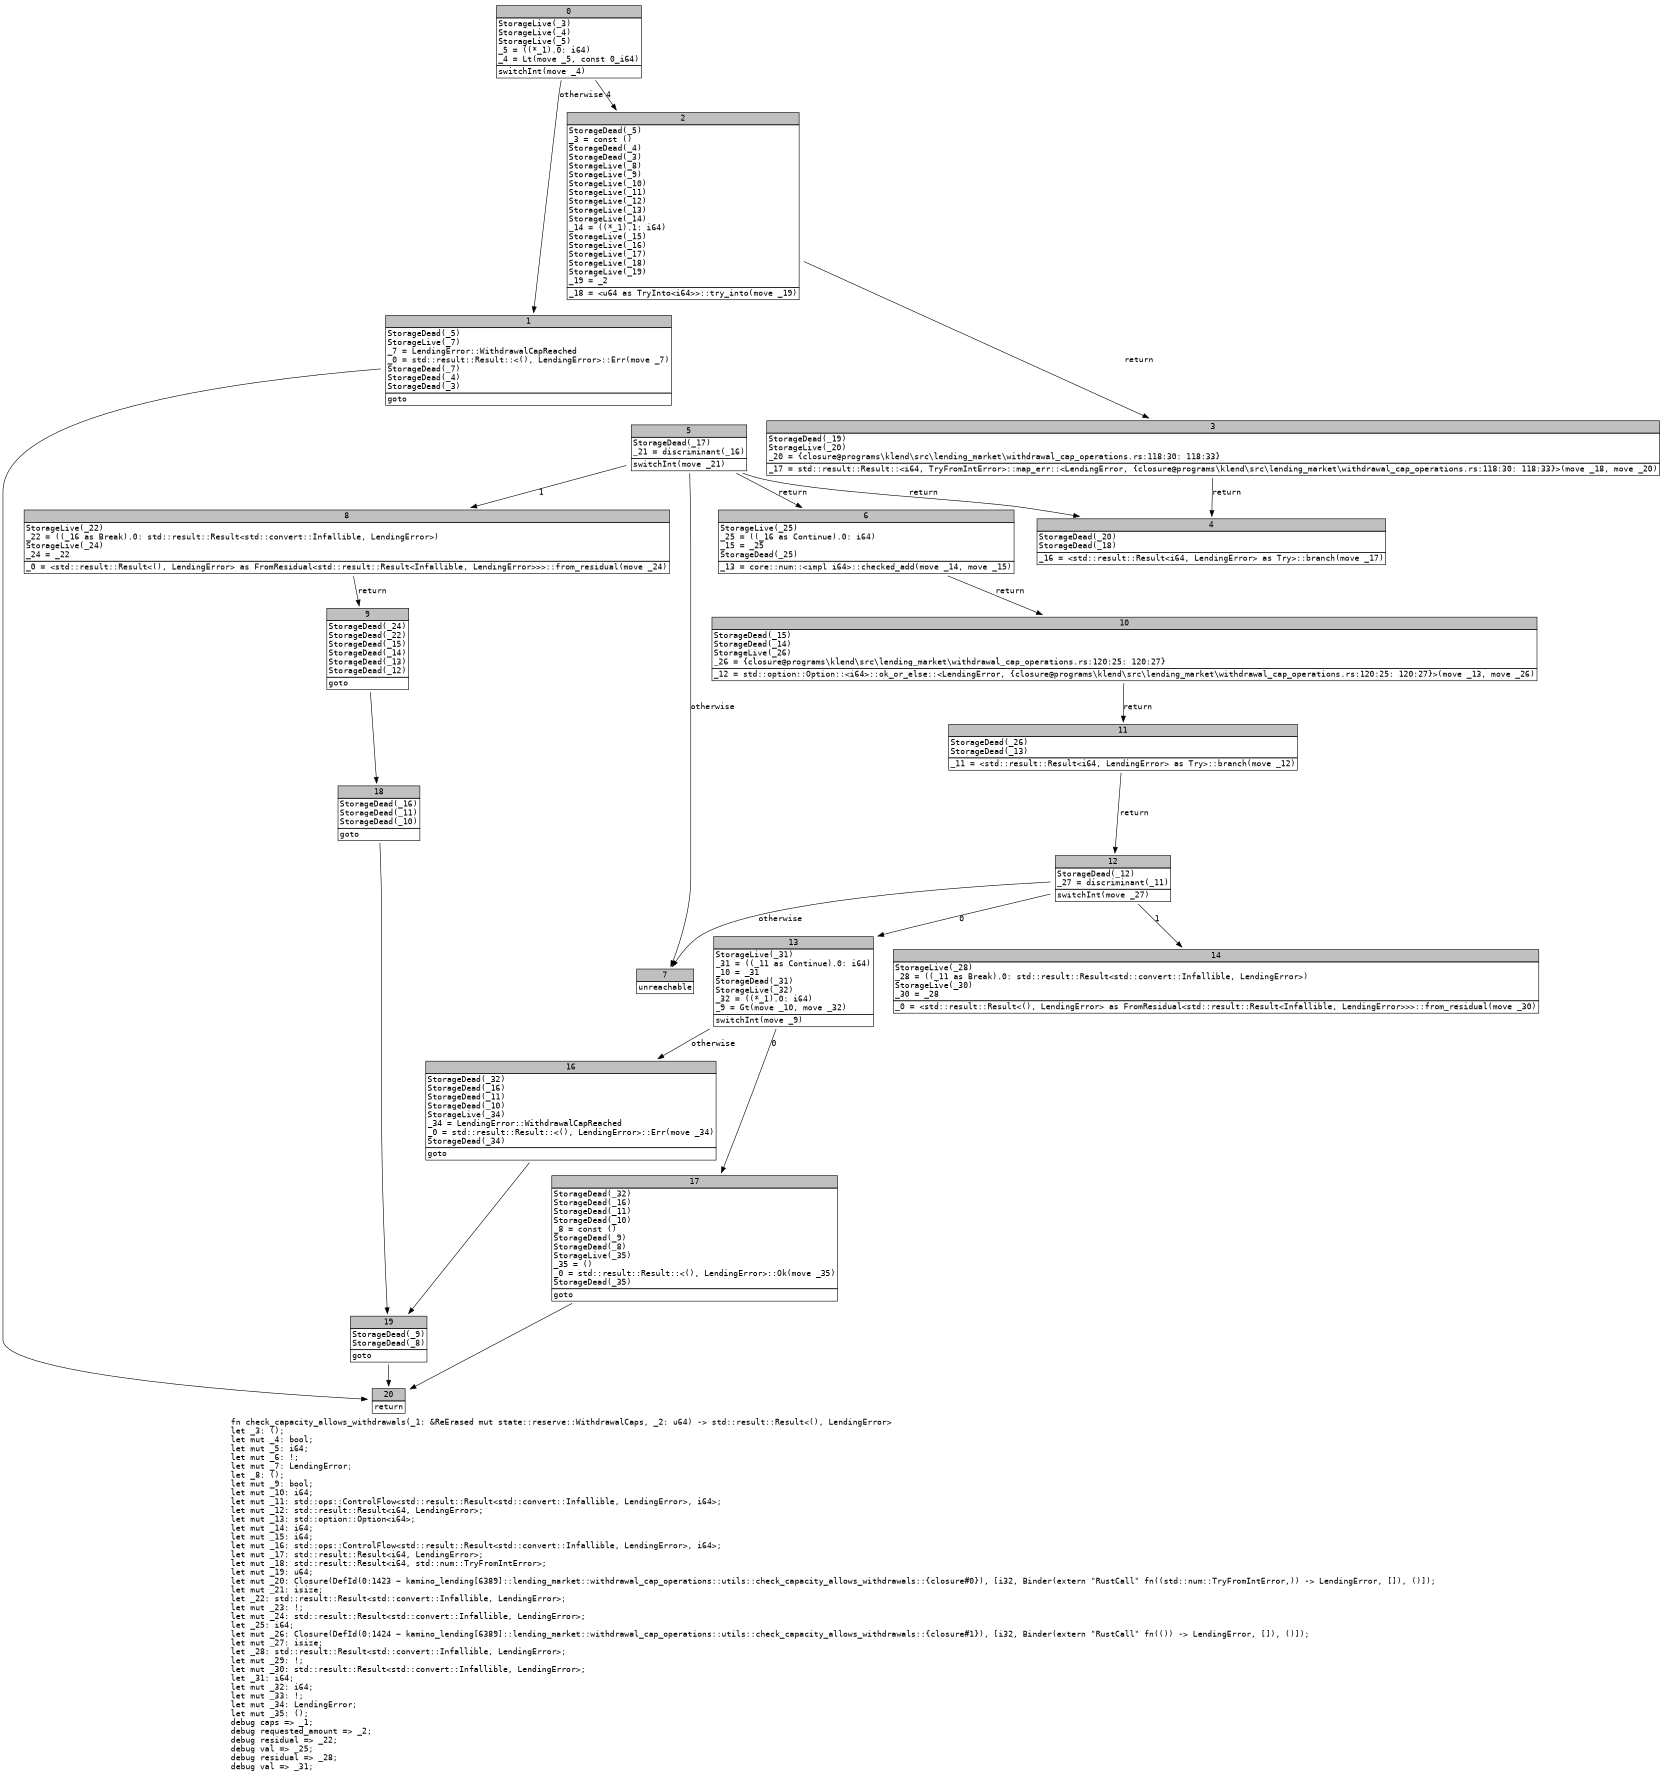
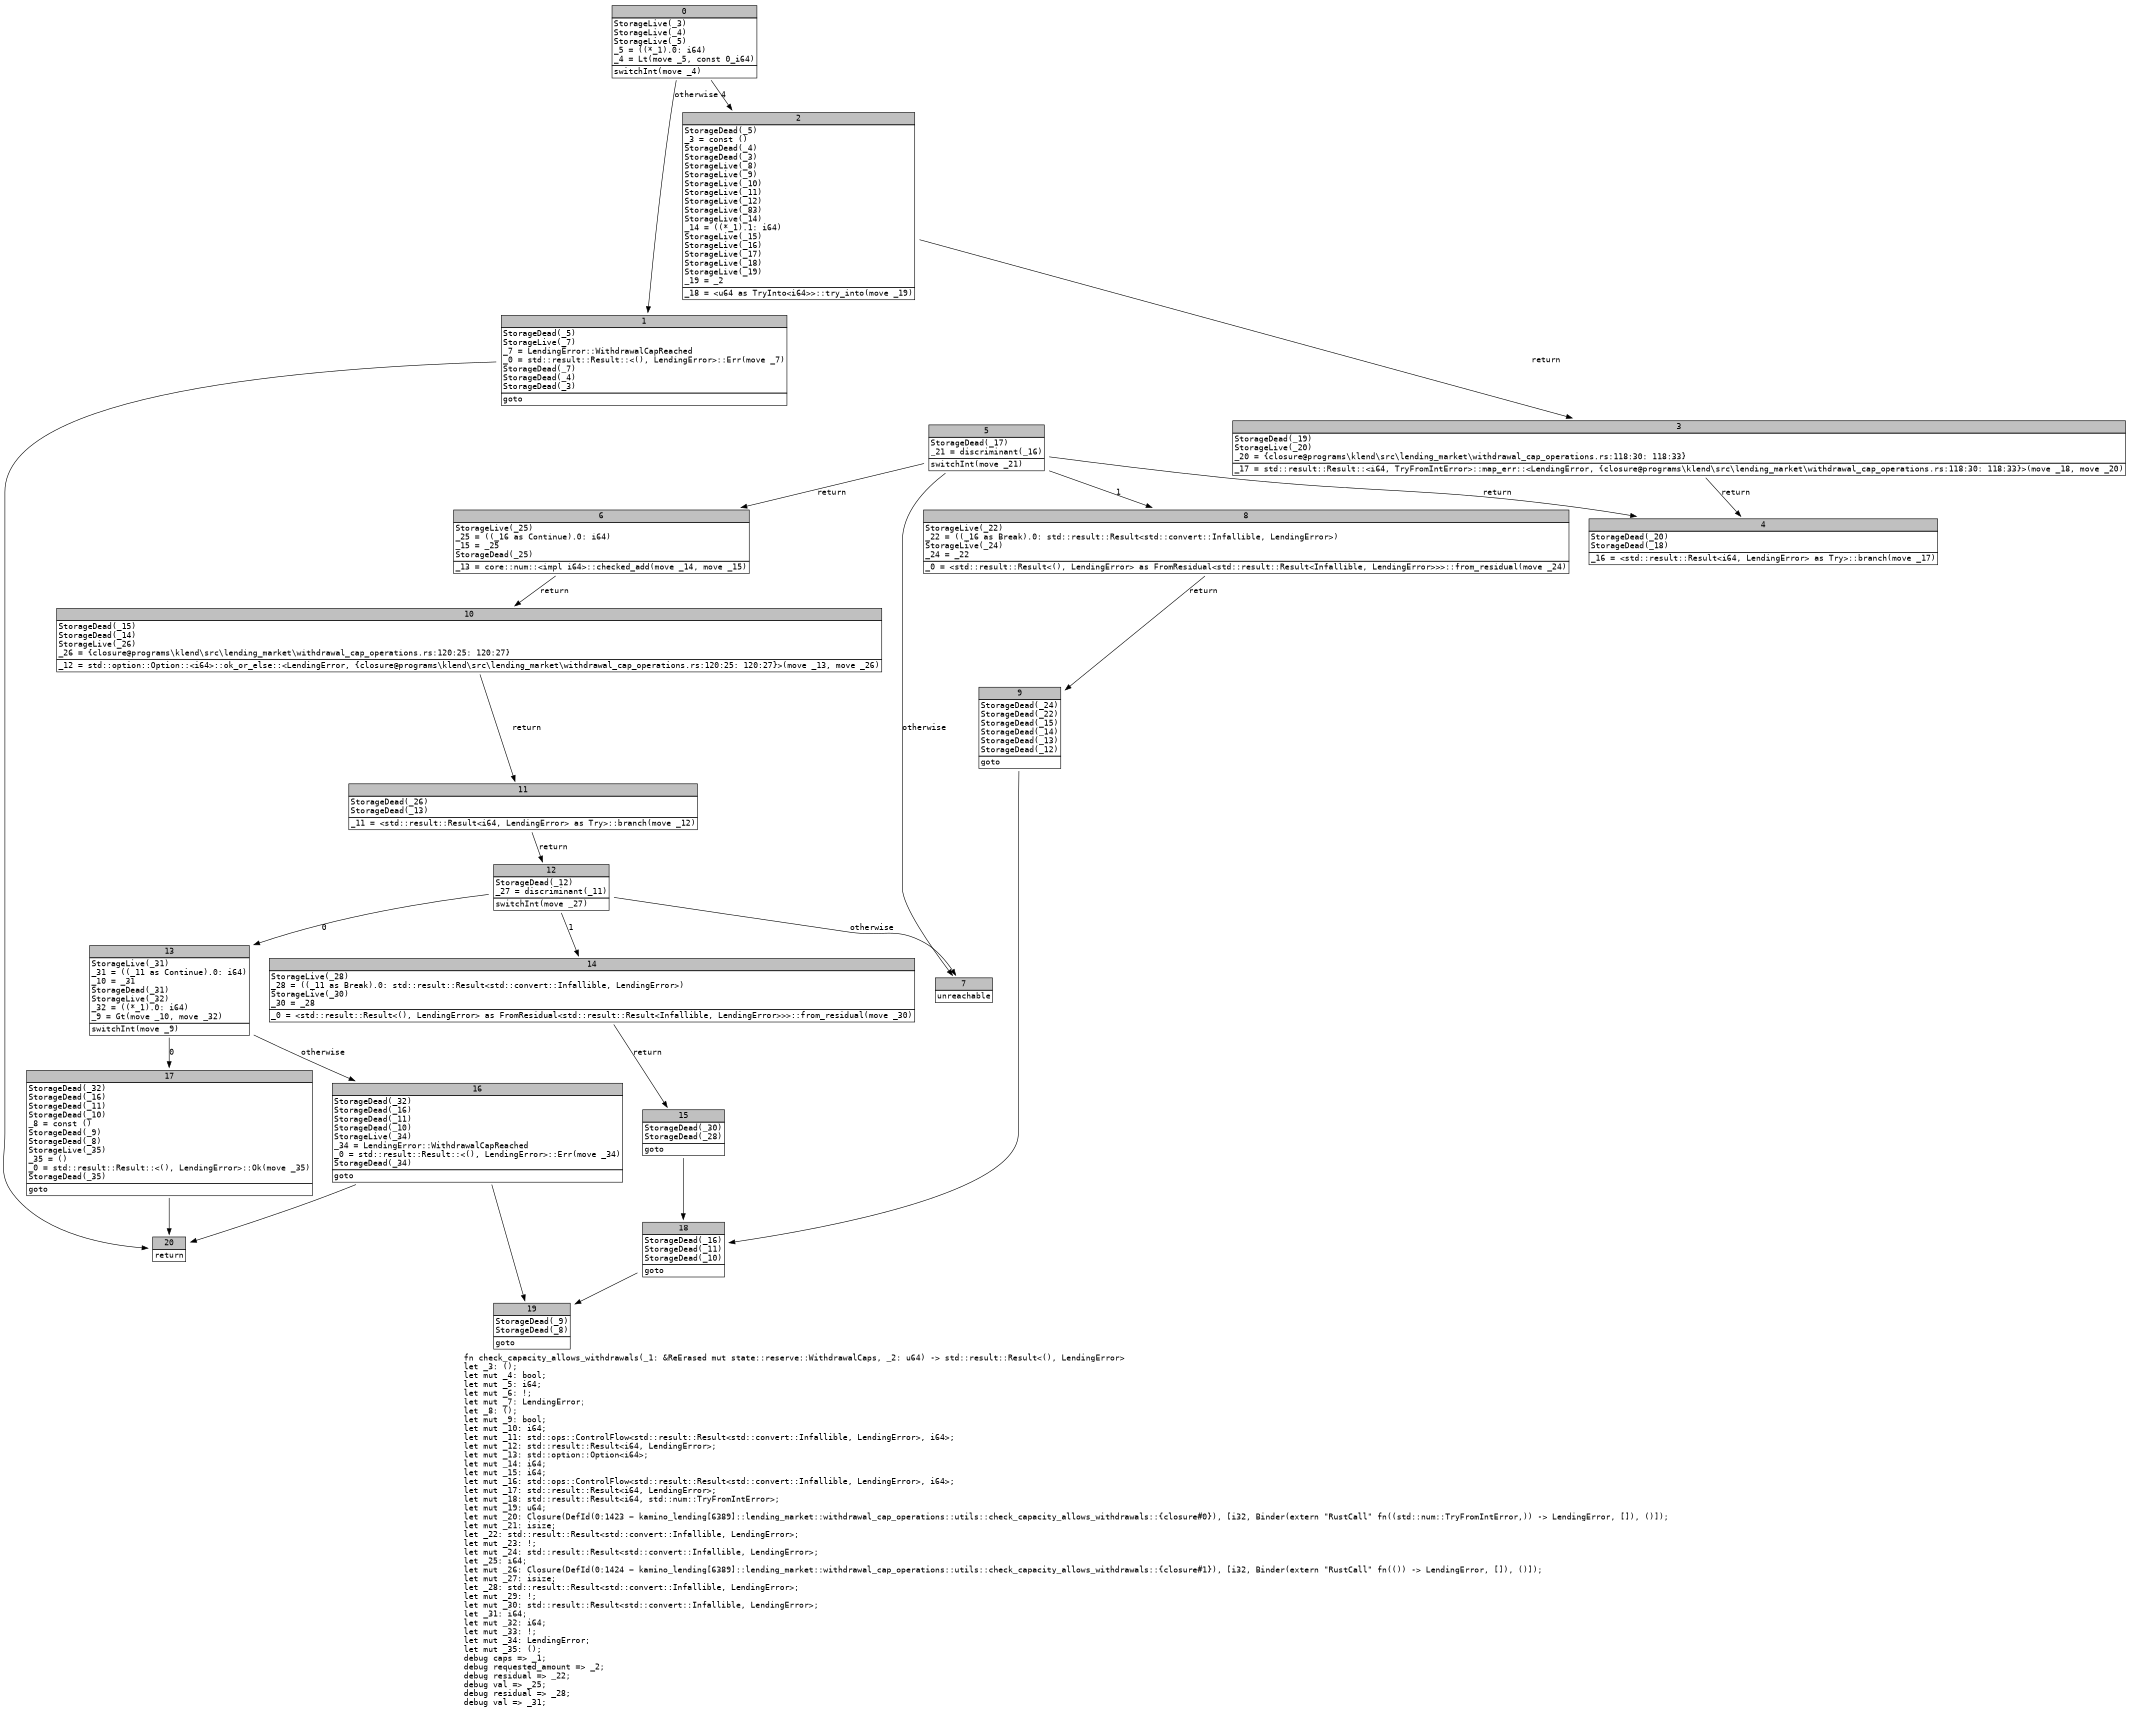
node "2": text "StorageLive(_13)" -> "StorageLive(_83)"
node "15": added
edge "19" -> "20": now "16" -> "20"
